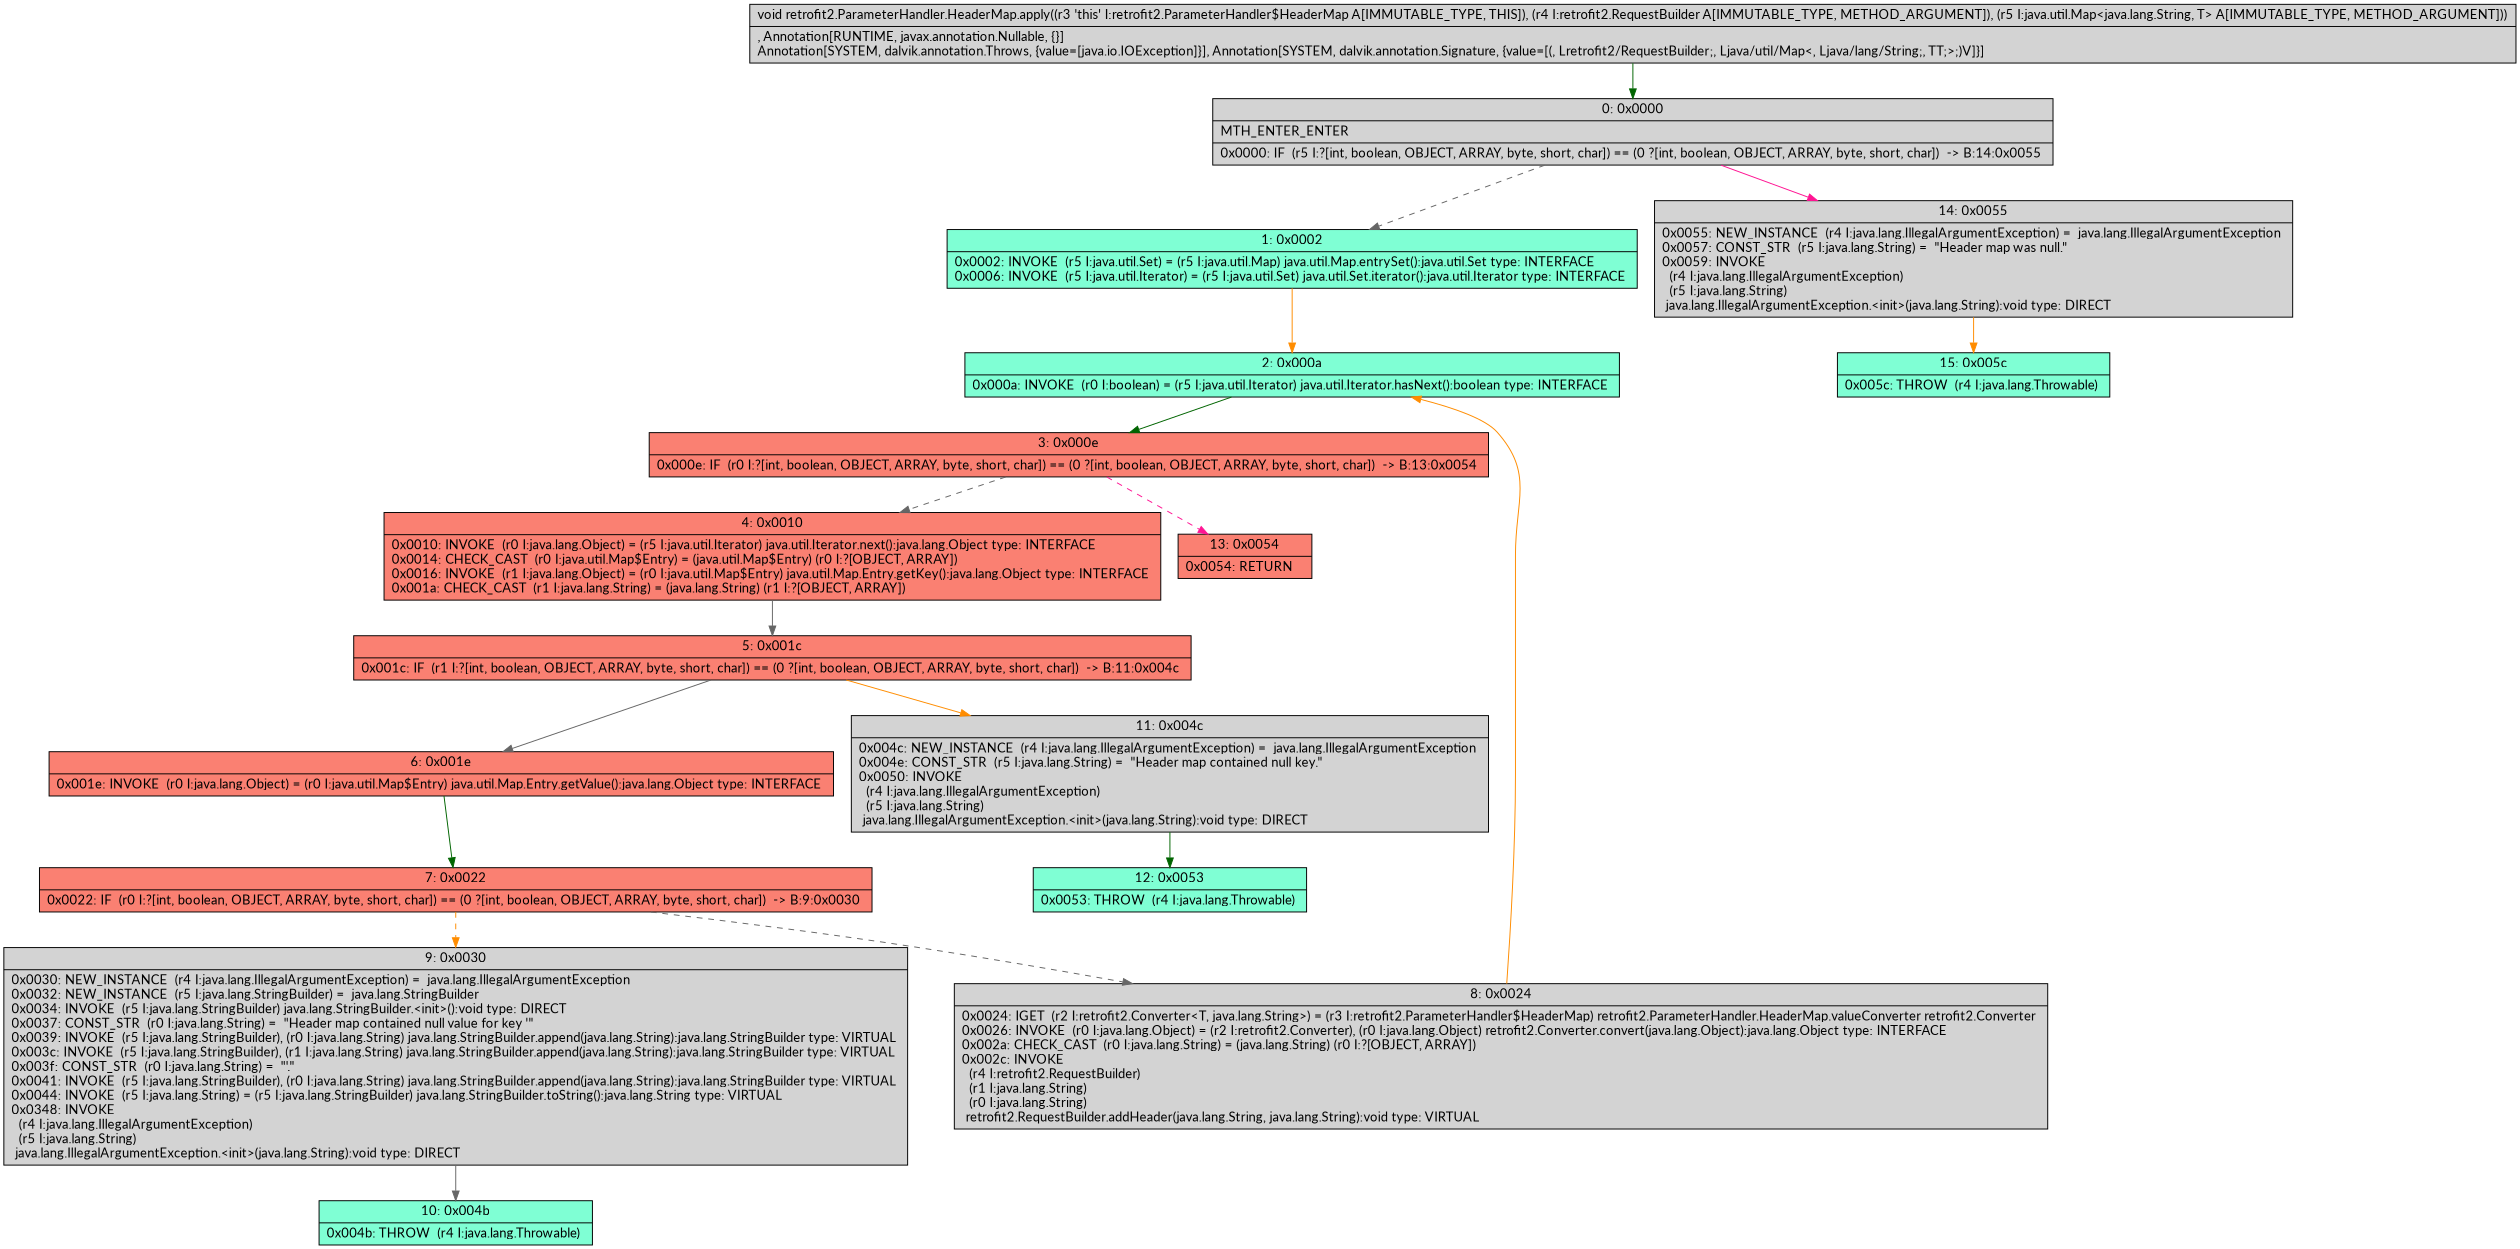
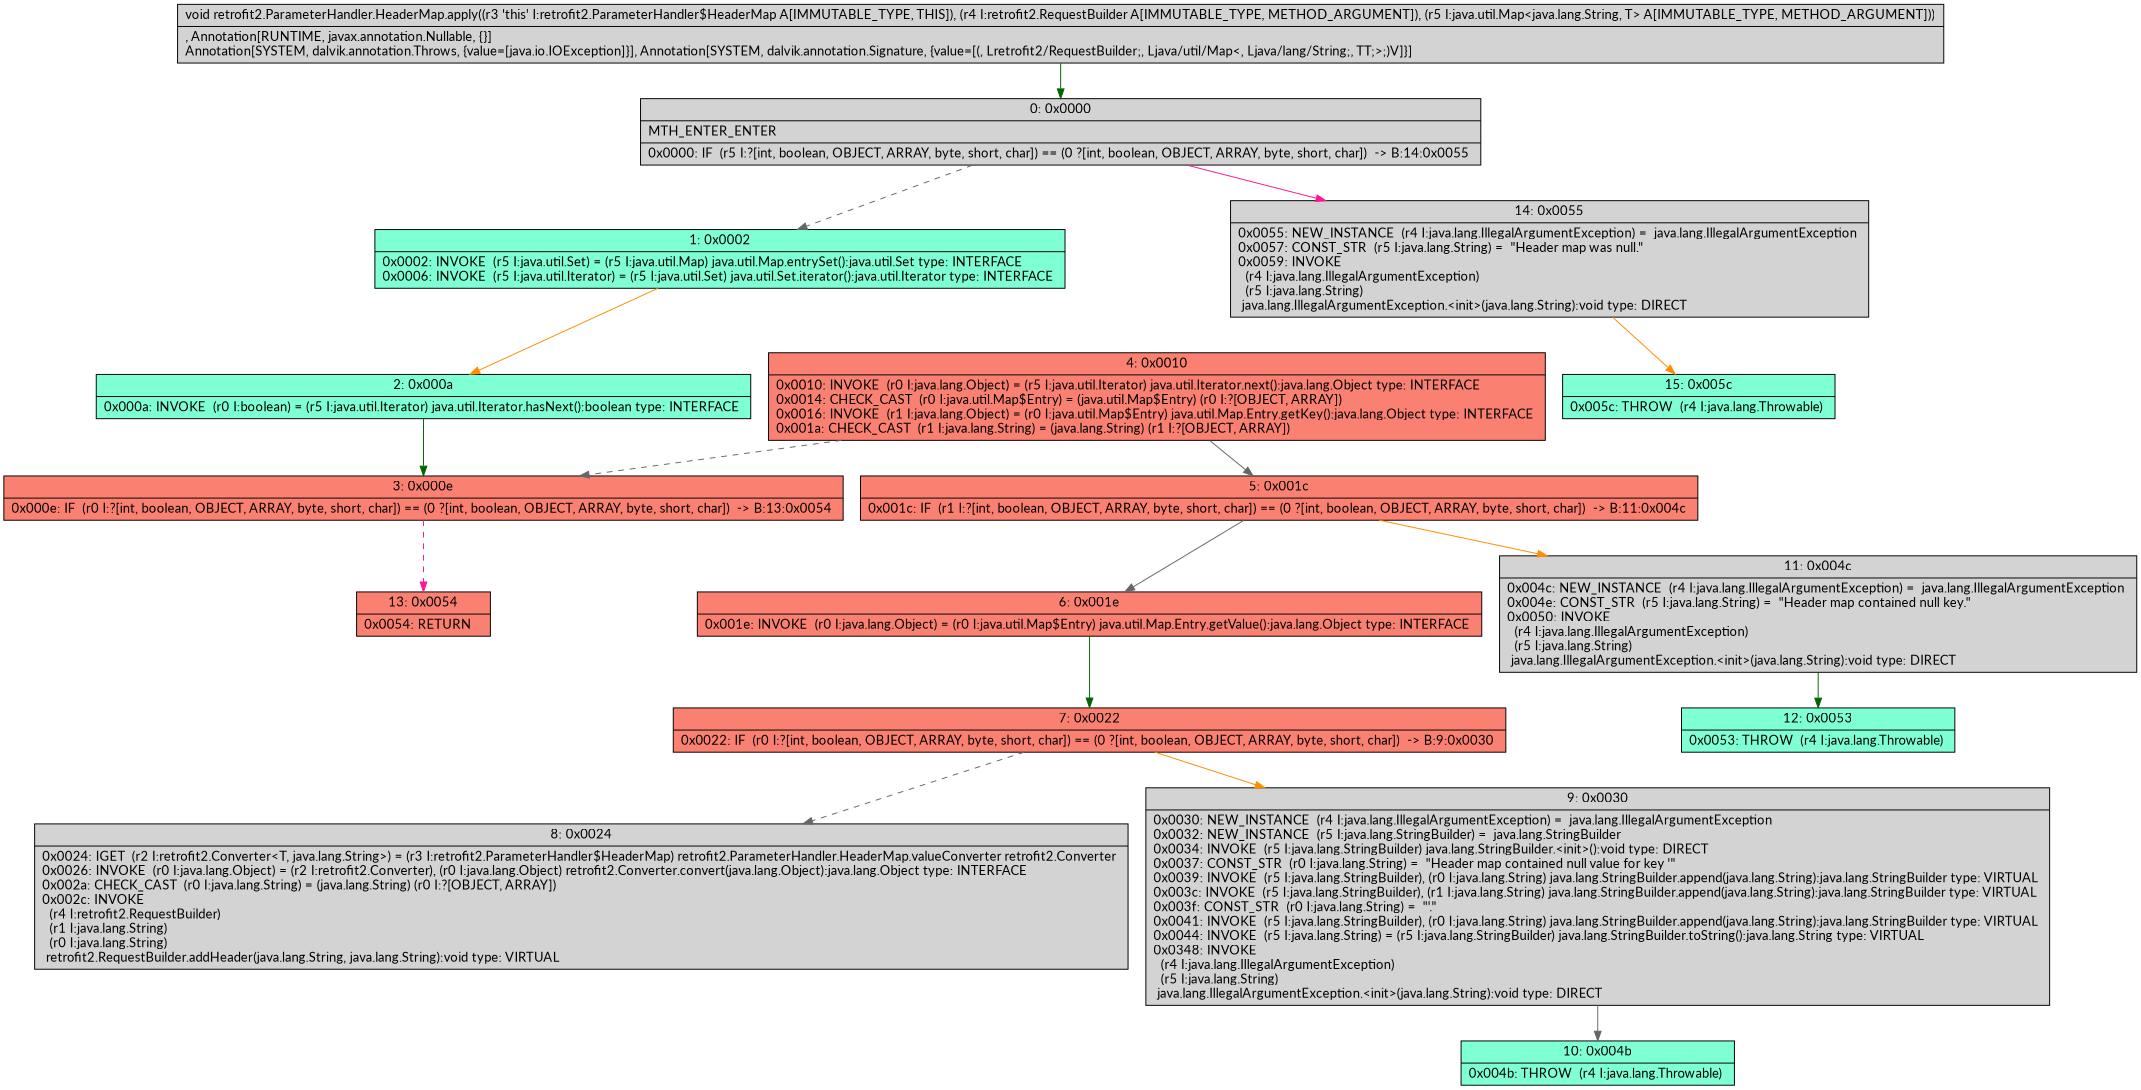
edge "3: 0x000e" -> "4: 0x0010": reversed
edge "8: 0x0024" -> "2: 0x000a": removed
edge "7: 0x0022" -> "9: 0x0030": style dashed -> solid
